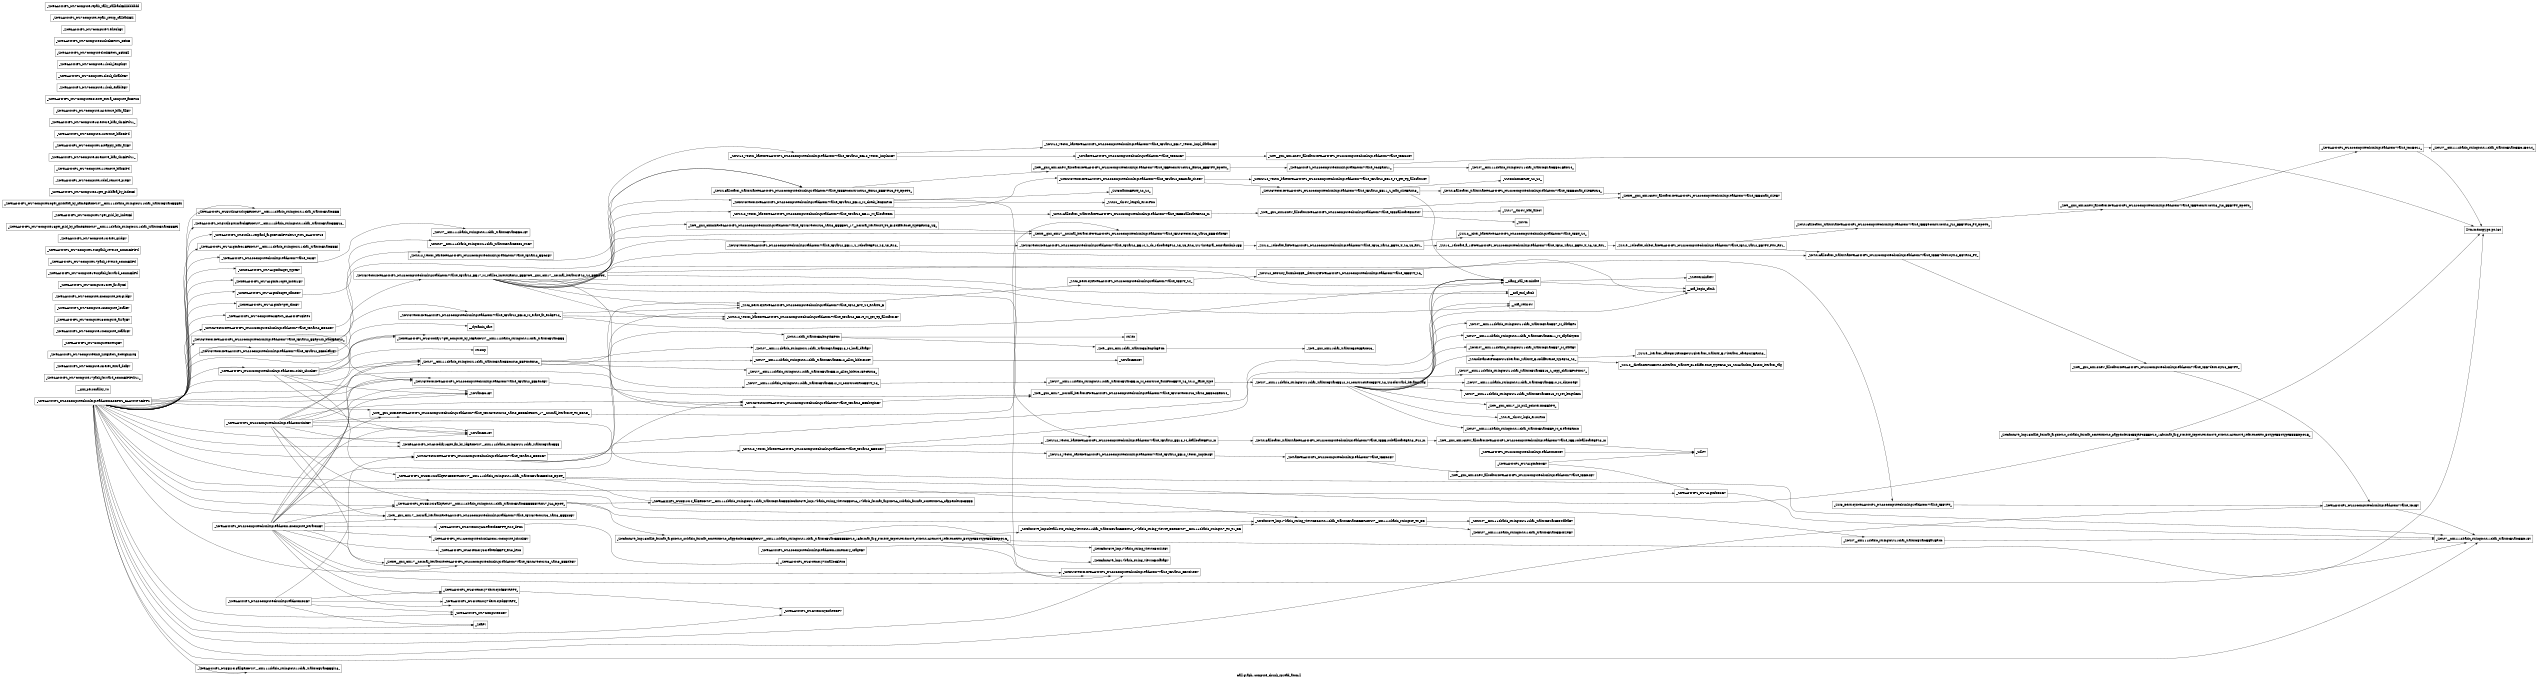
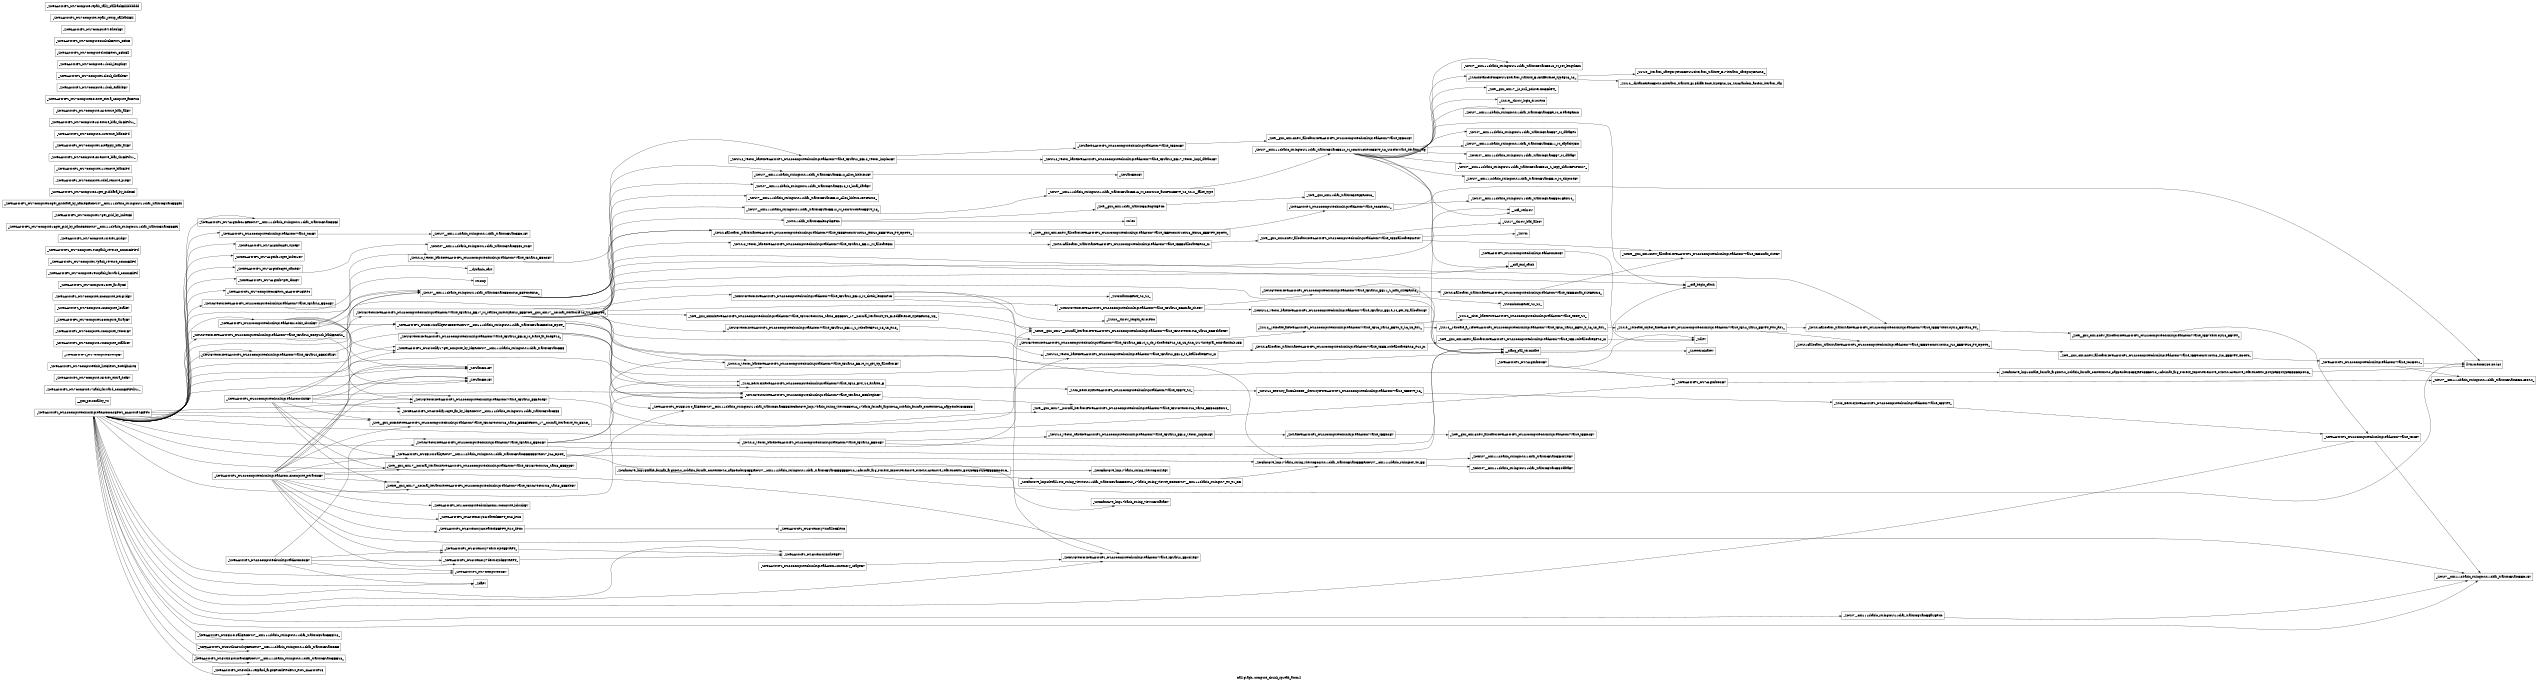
node "_ZN9LAMMPS_NS7Compute14compute_vectorEv": added
edge "_ZN9LAMMPS_NS22ComputeChunkSpreadAtom4initEv" -> "_ZNSt7__cxx1112basic_stringIcSt11char_traitsIcESaIcEED1Ev": removed
edge "_ZN9LAMMPS_NS7ArgInfoD2Ev" -> "_ZNSt7__cxx1112basic_stringIcSt11char_traitsIcESaIcEED1Ev": now "_ZN9LAMMPS_NS7ArgInfoD2Ev" -> "_ZNSt7__cxx1112basic_stringIcSt11char_traitsIcESaIcEEC1EOS4_"
edge "_ZN9LAMMPS_NS6Memory7destroyIdEEvRPT_" -> "_ZN9LAMMPS_NS6Memory5sfreeEPv": added
